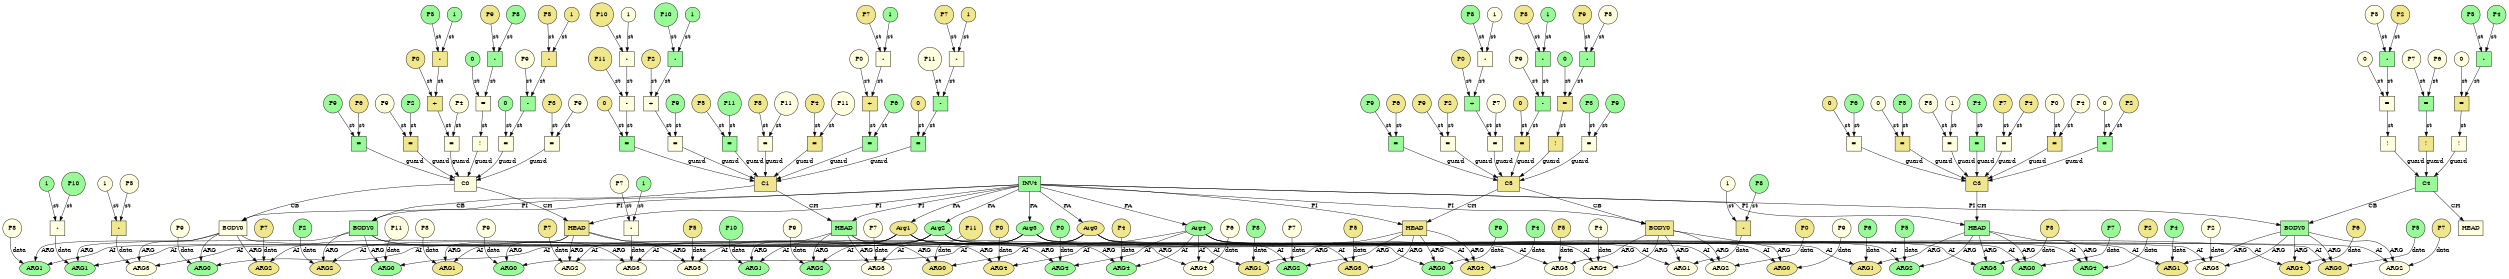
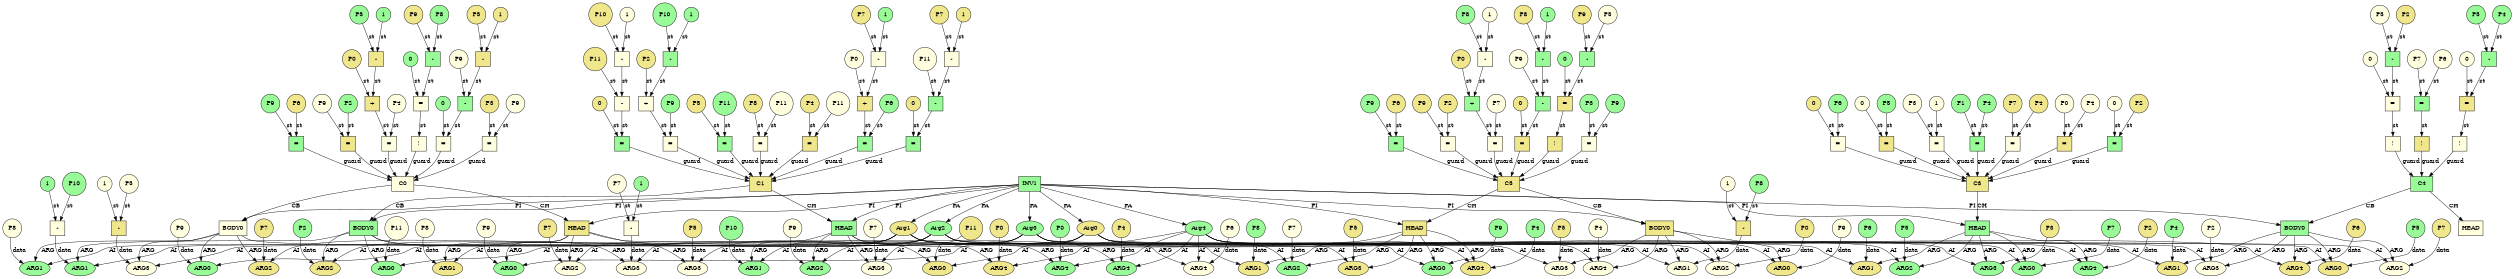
node "P1": added
node "INV4": label "INV4" -> "INV1"
